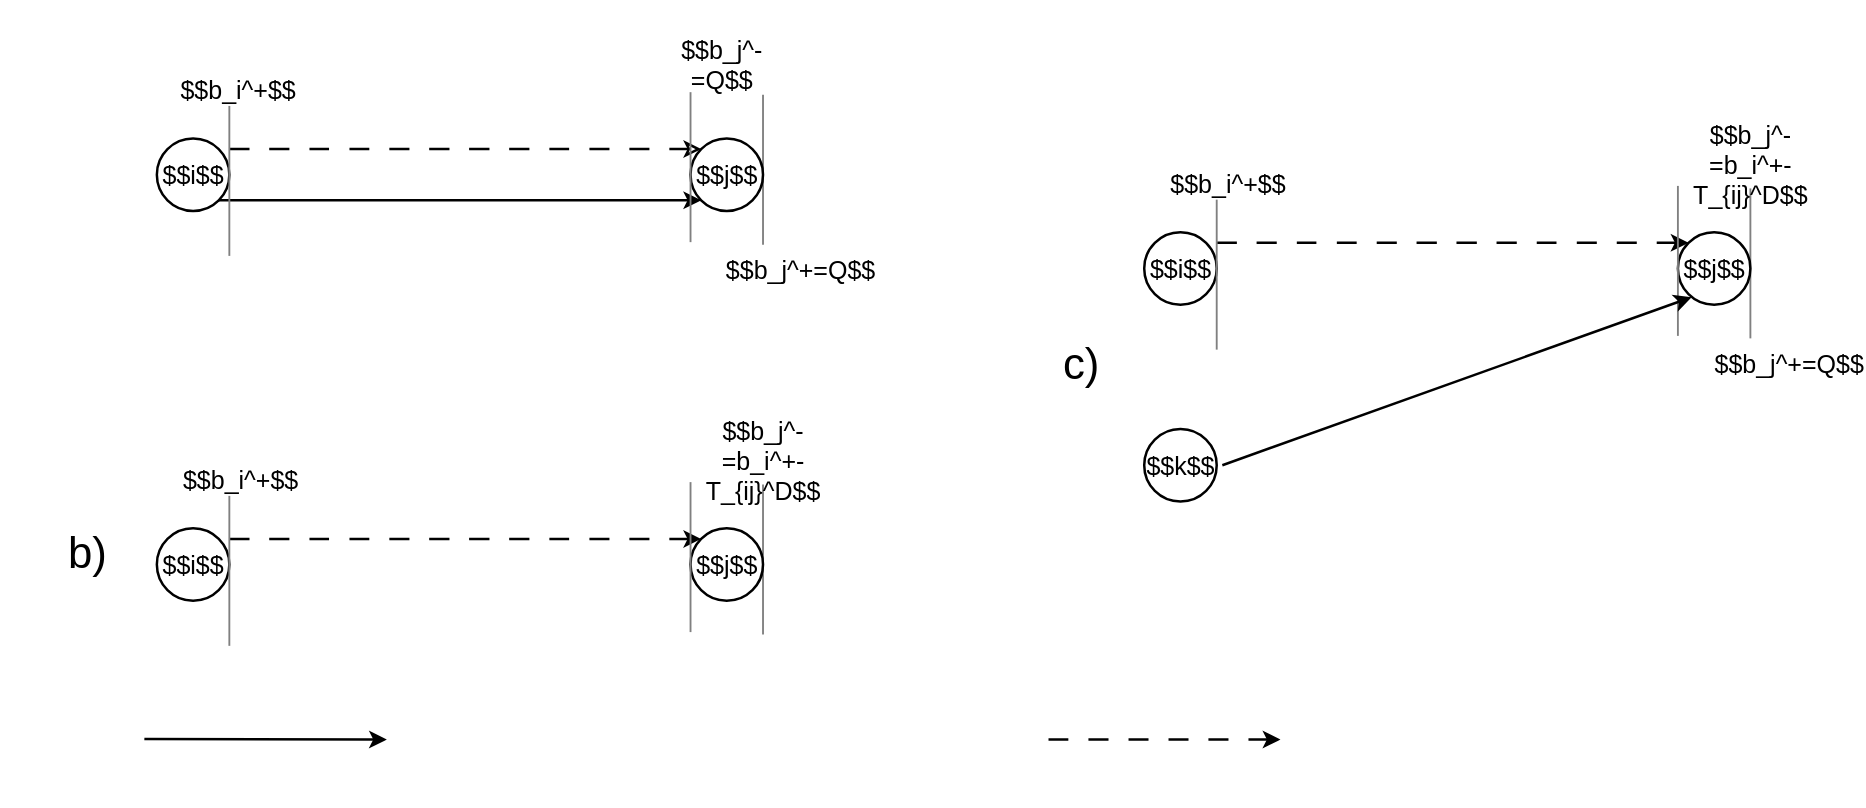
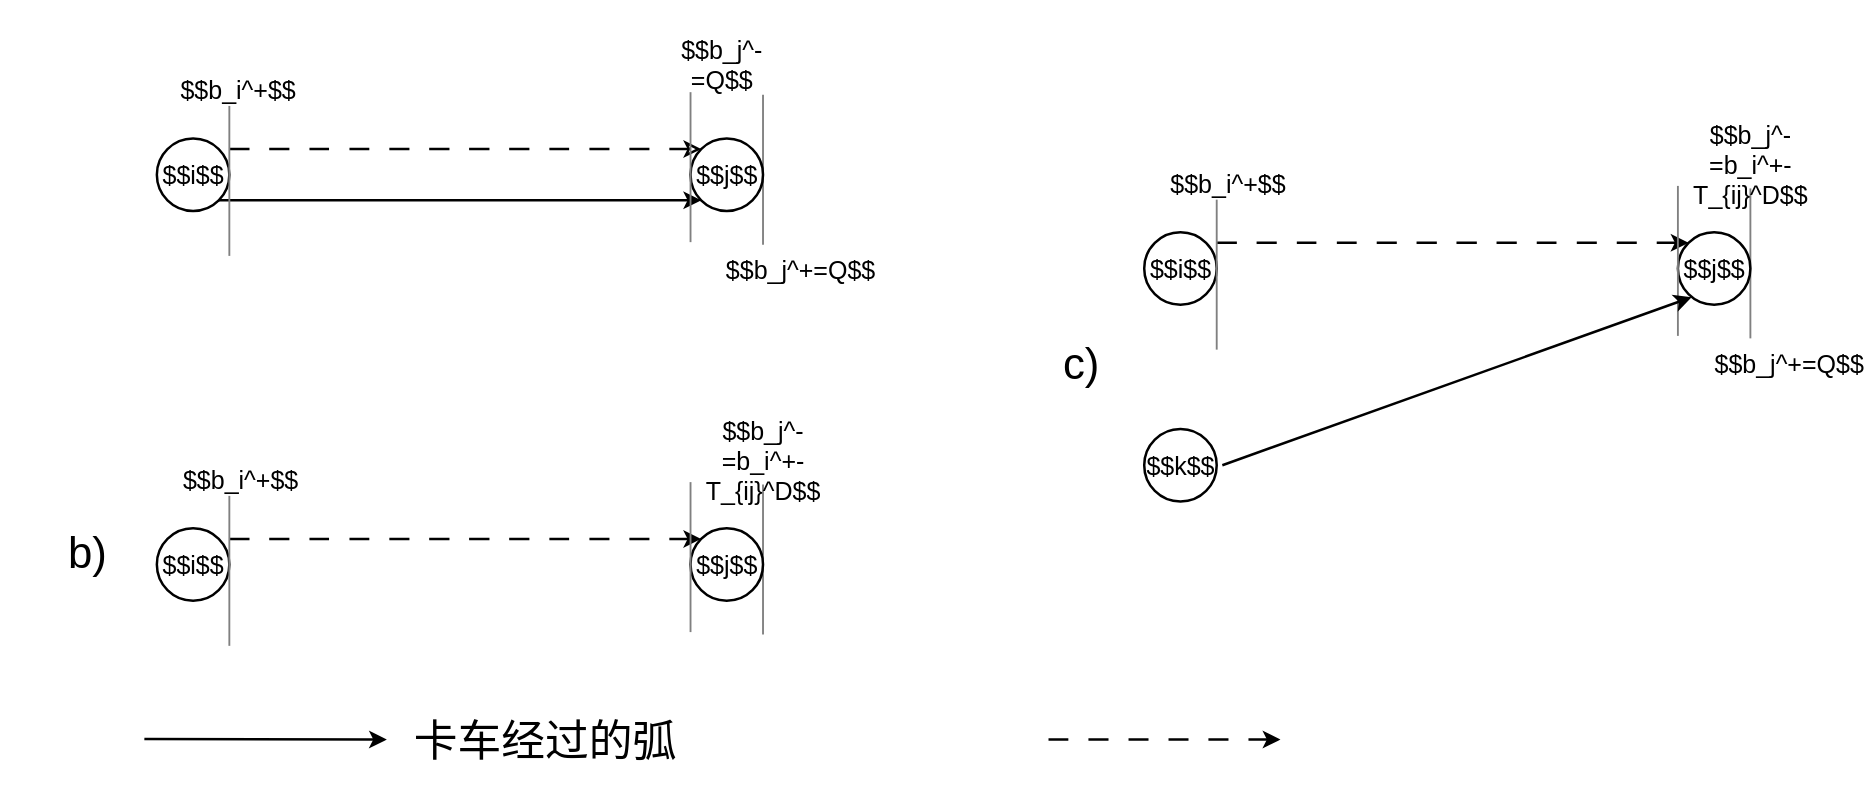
node "卡车经过的弧": added
